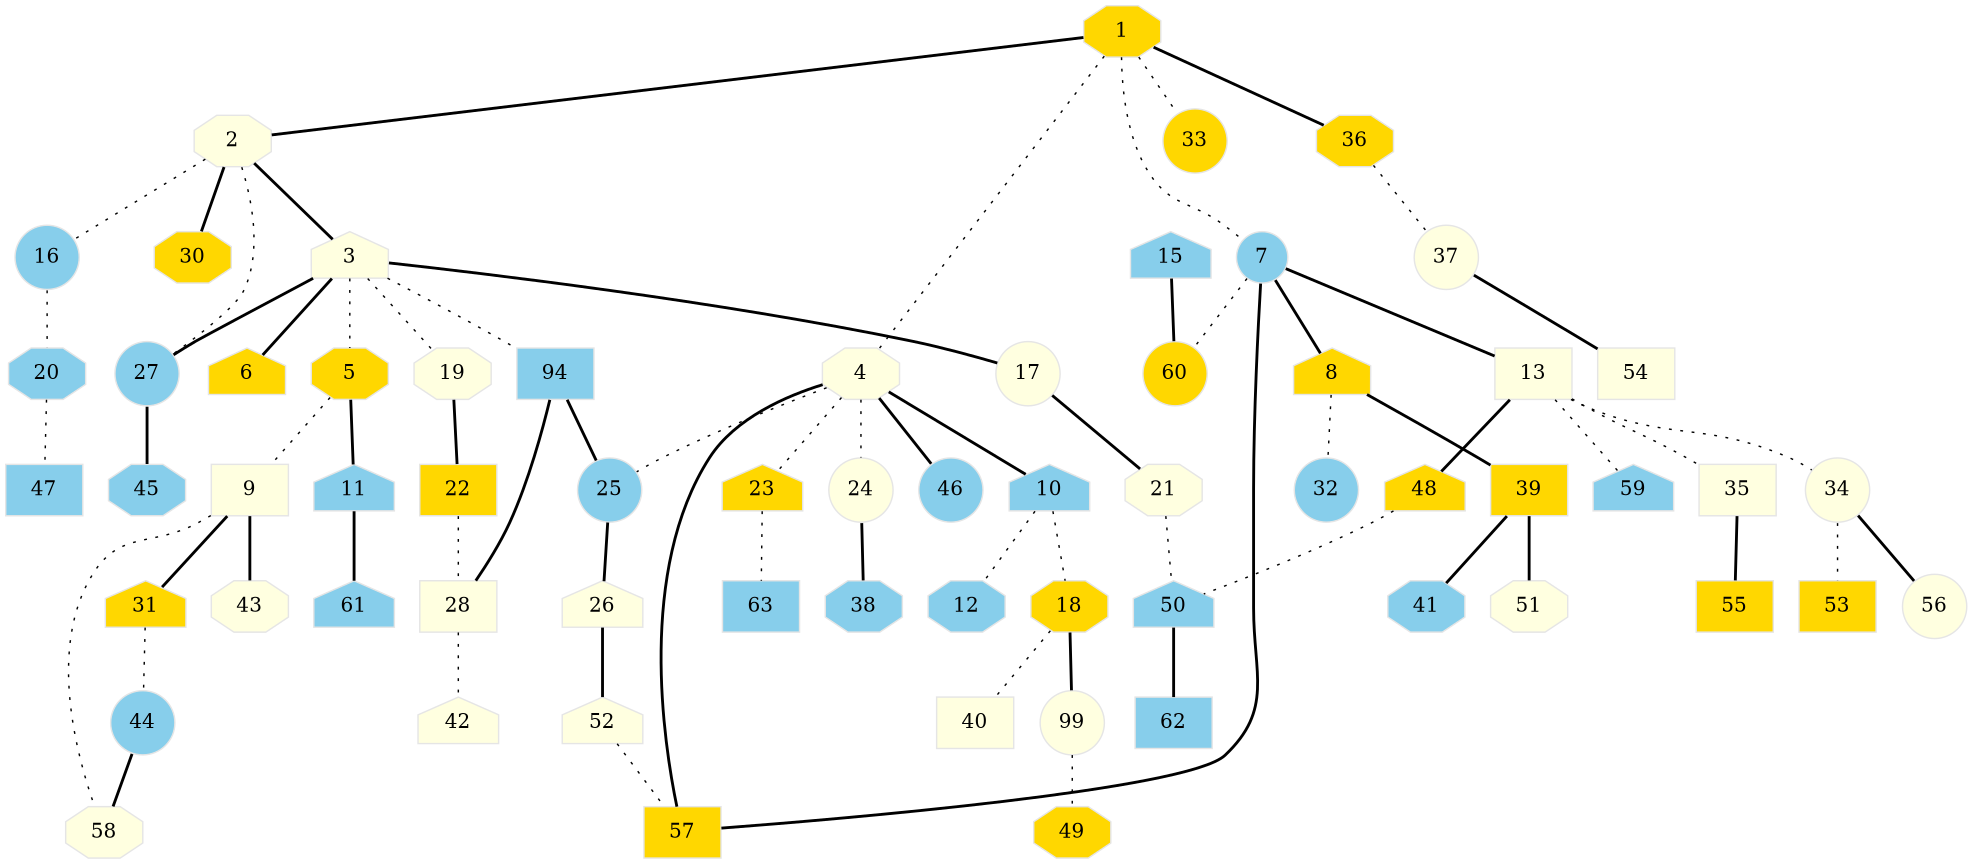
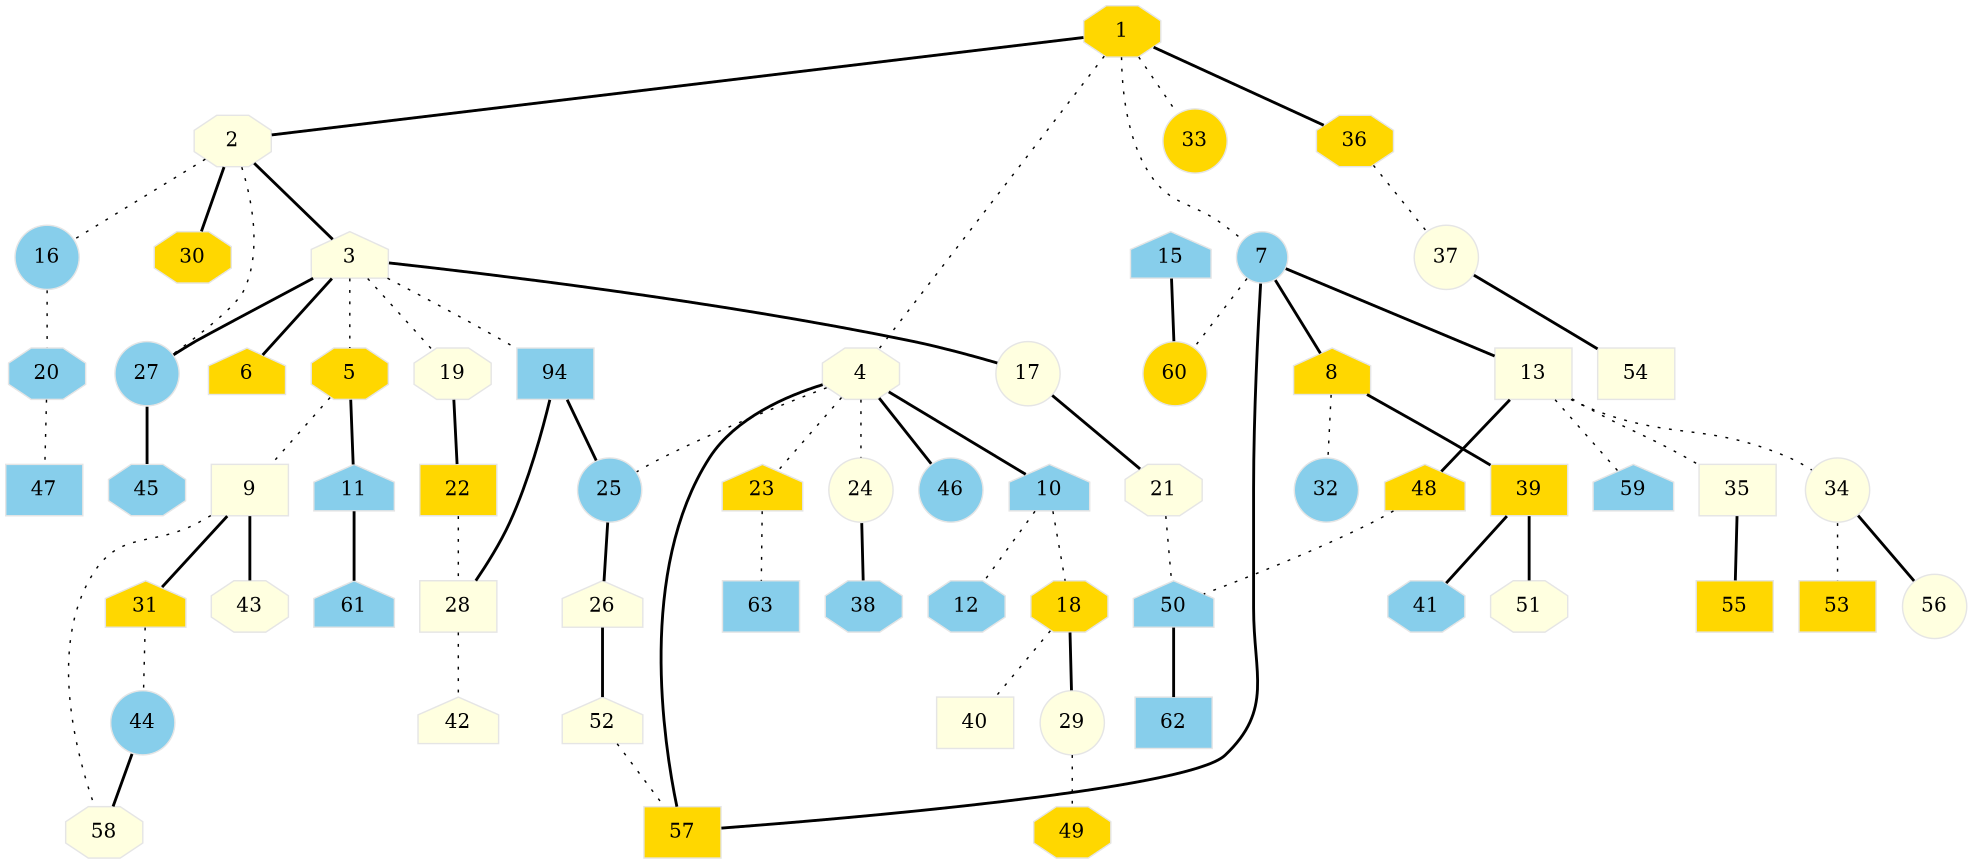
node "99": label "99" -> "29"
